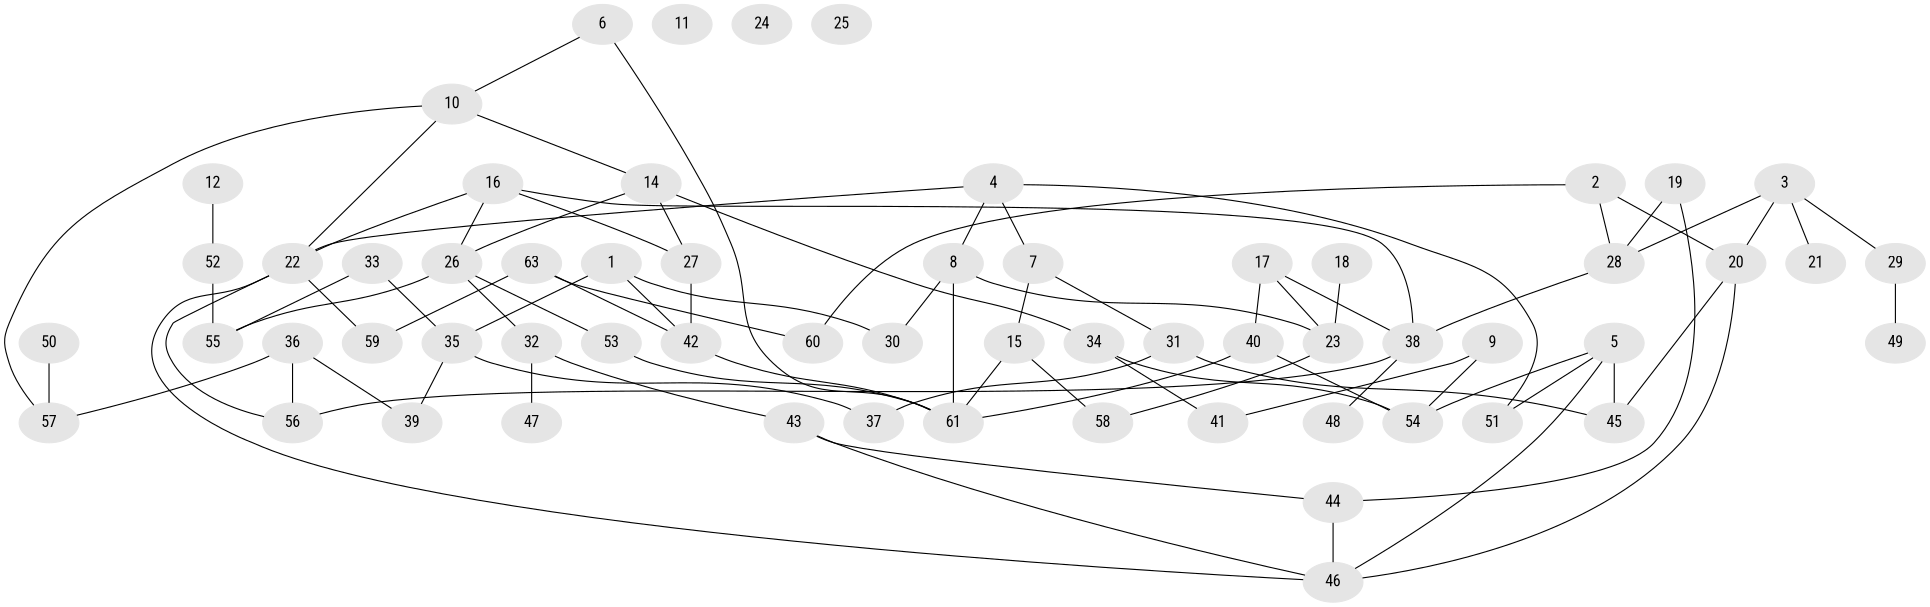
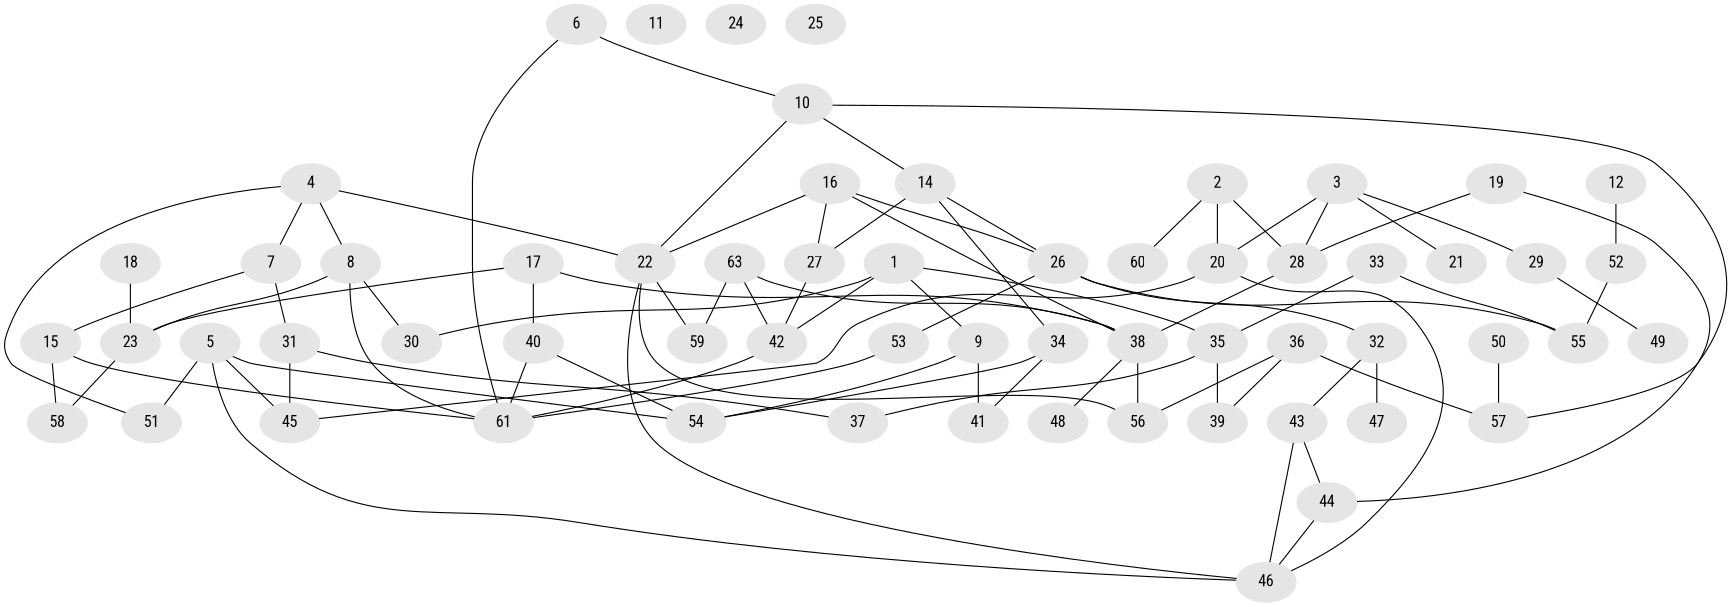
edge "63" -- "60": now "63" -- "38"
edge "1" -- "9": added
